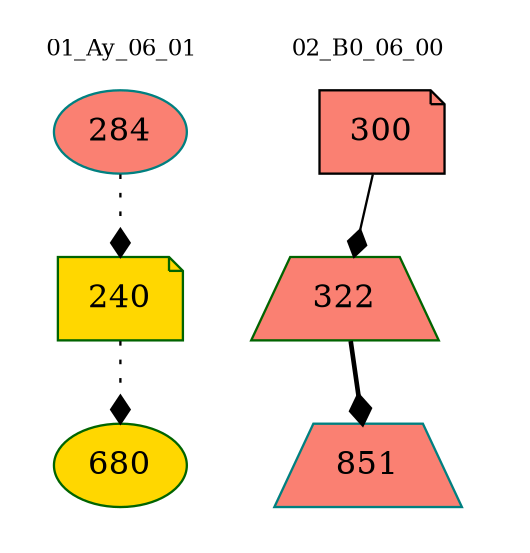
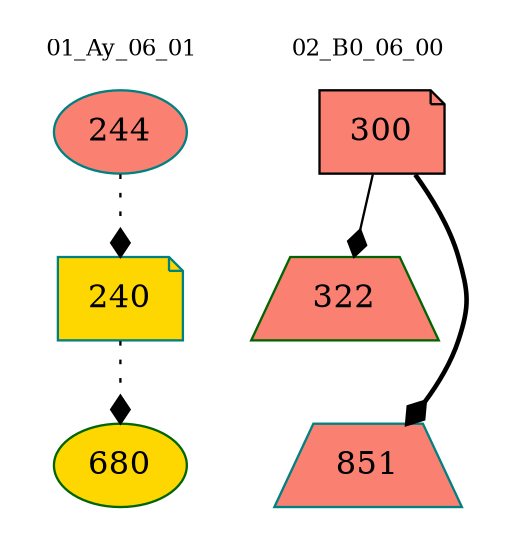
node "284": label "284" -> "244"
node "240": color darkgreen -> teal
edge "322" -> "851": now "300" -> "851"
